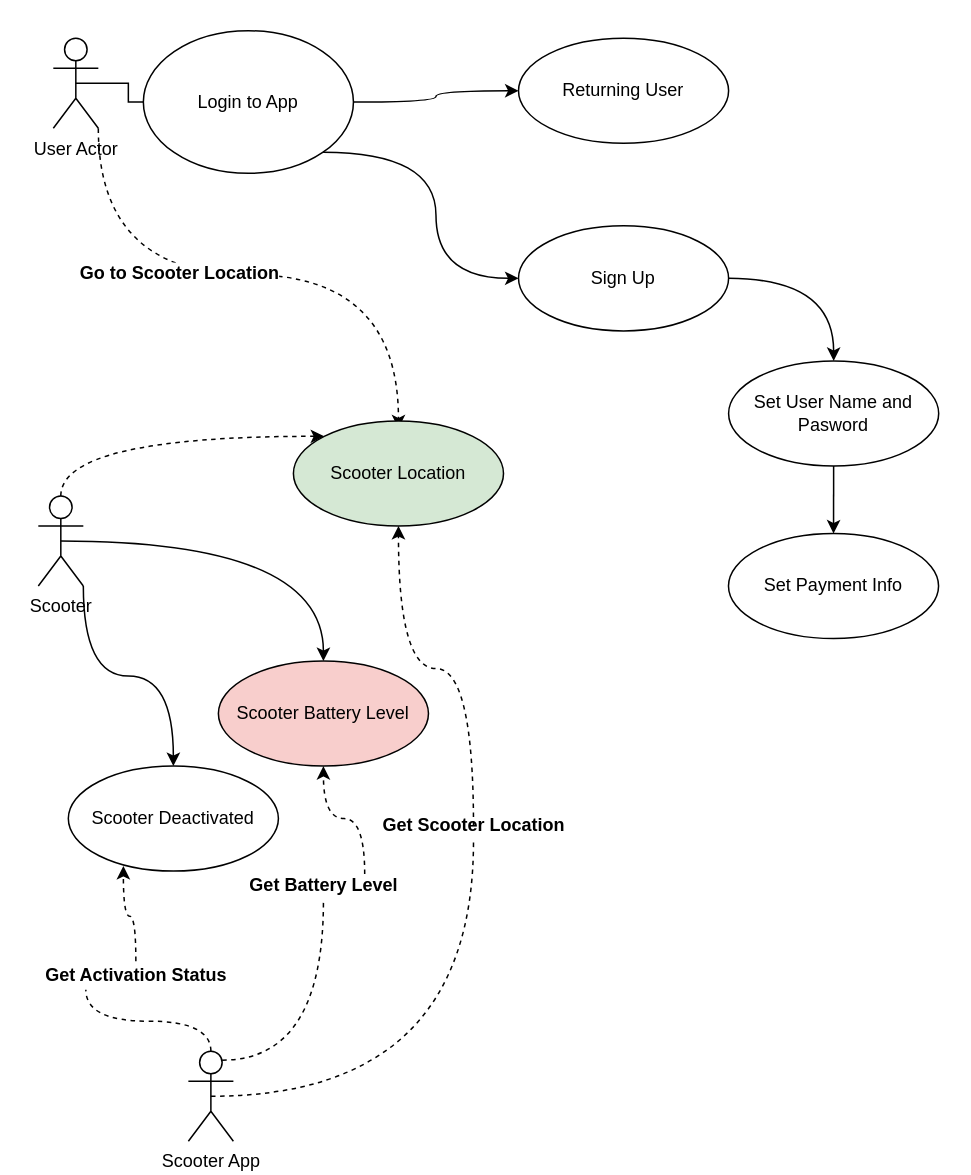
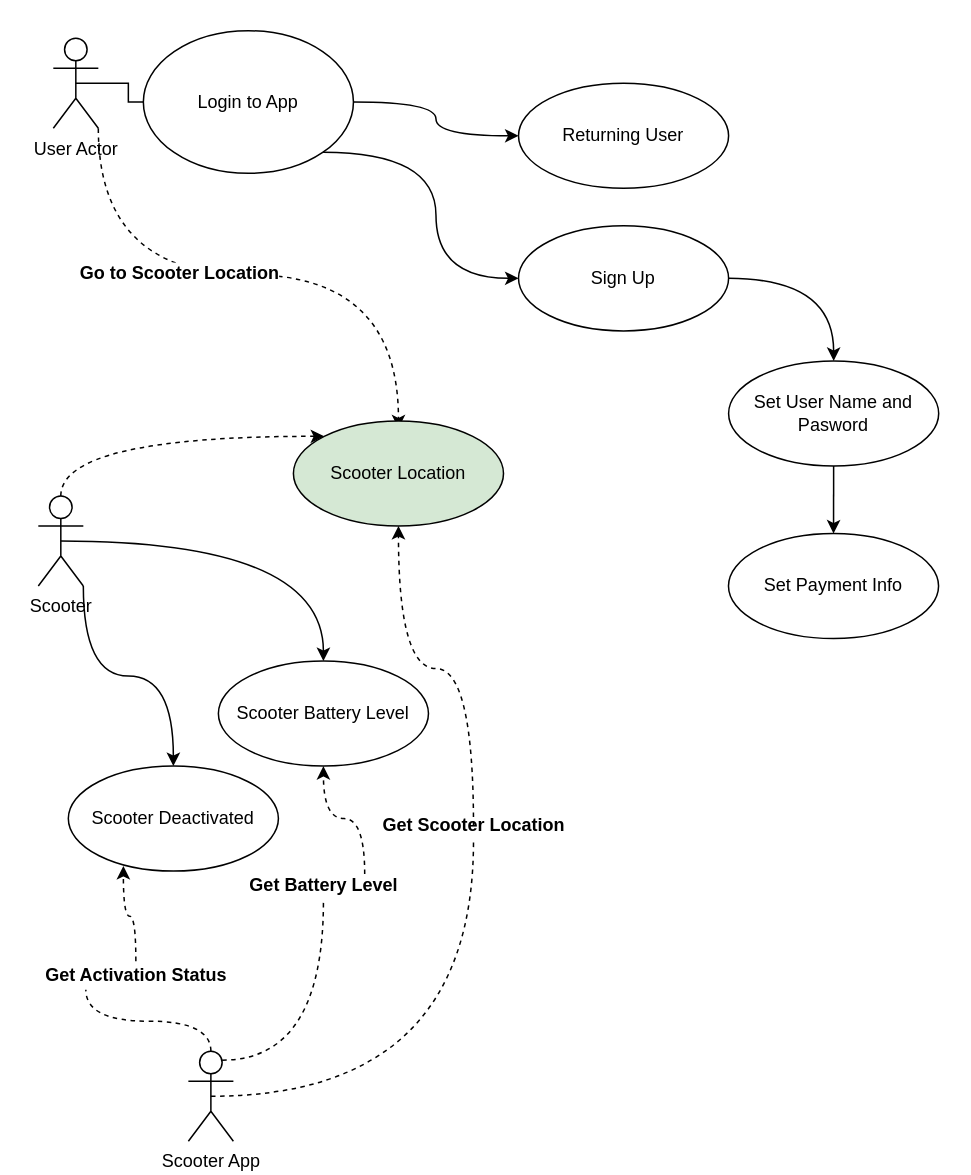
node "Returning User": moved (623, 91) -> (623, 136)
node "Scooter Battery Level": fillcolor #f8cecc -> #ffffff
